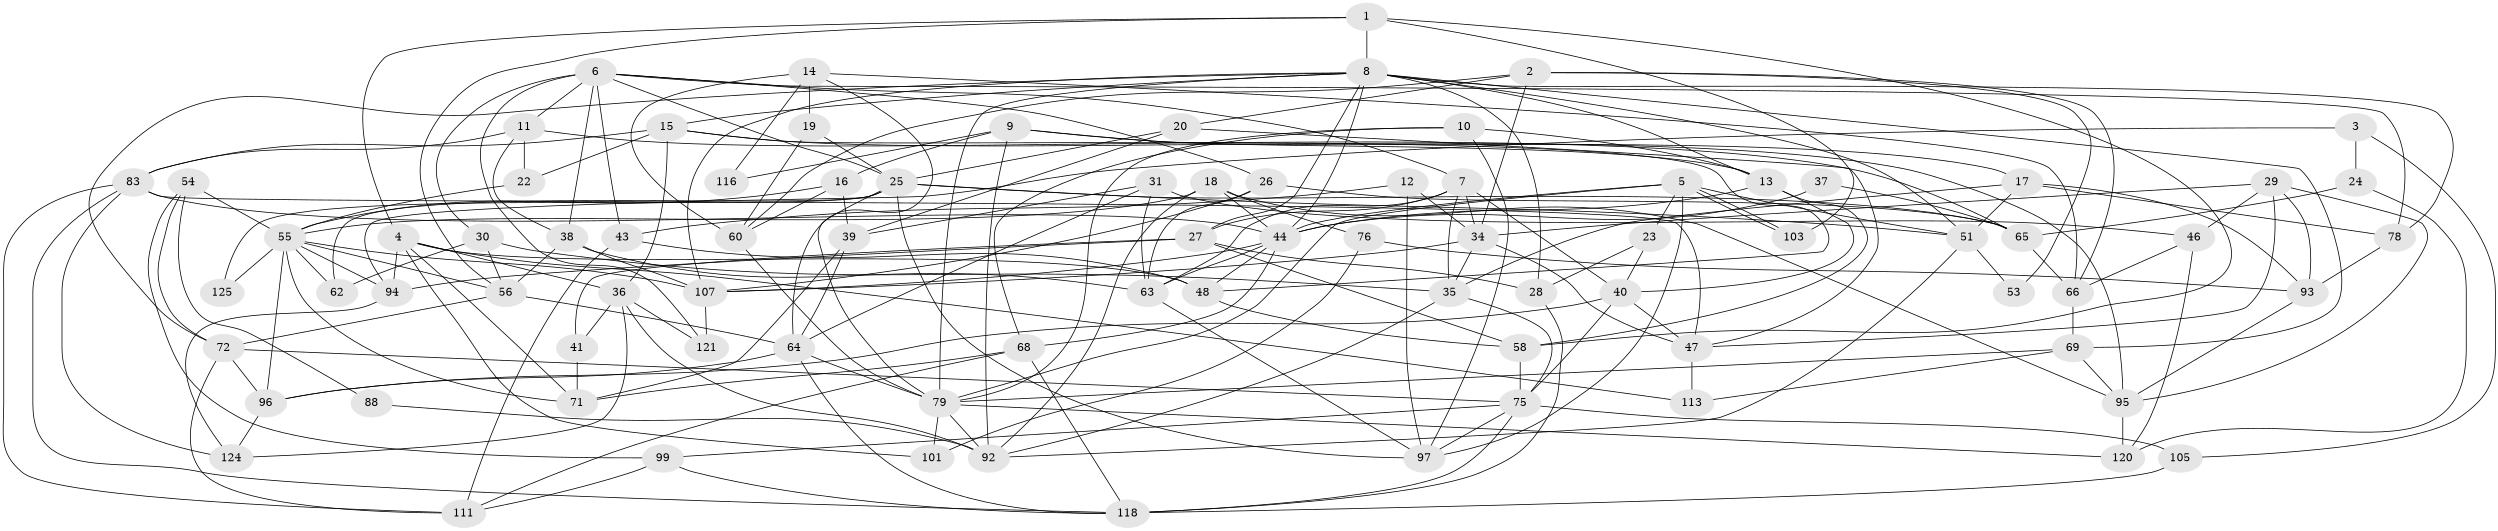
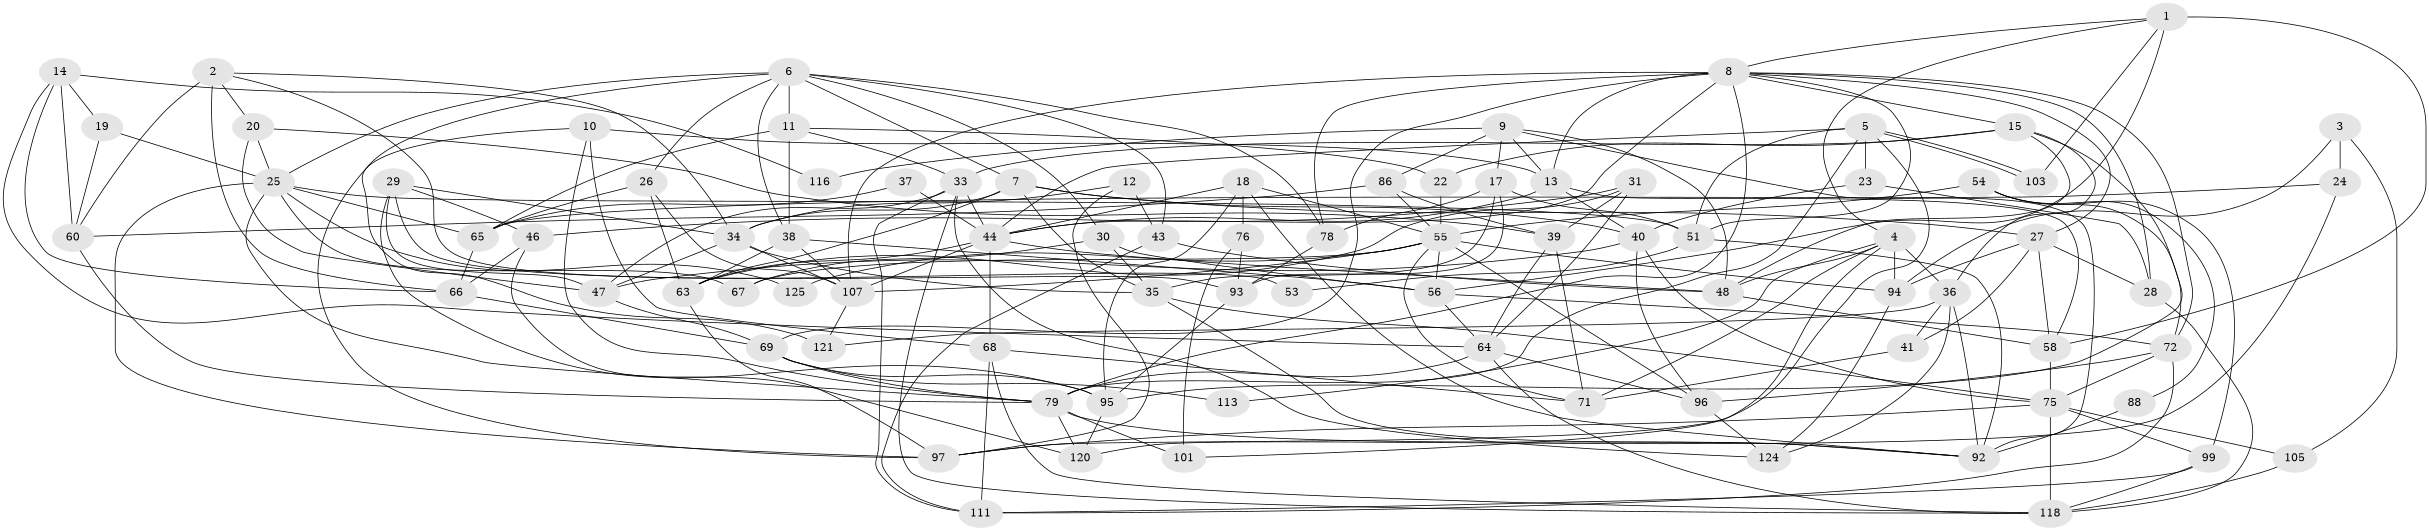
edge "9" -- "48": added
node "83": label "83" -> "33"
node "16": label "16" -> "86"
node "62": label "62" -> "67"
edge "47" -- "113": now "47" -- "69"
